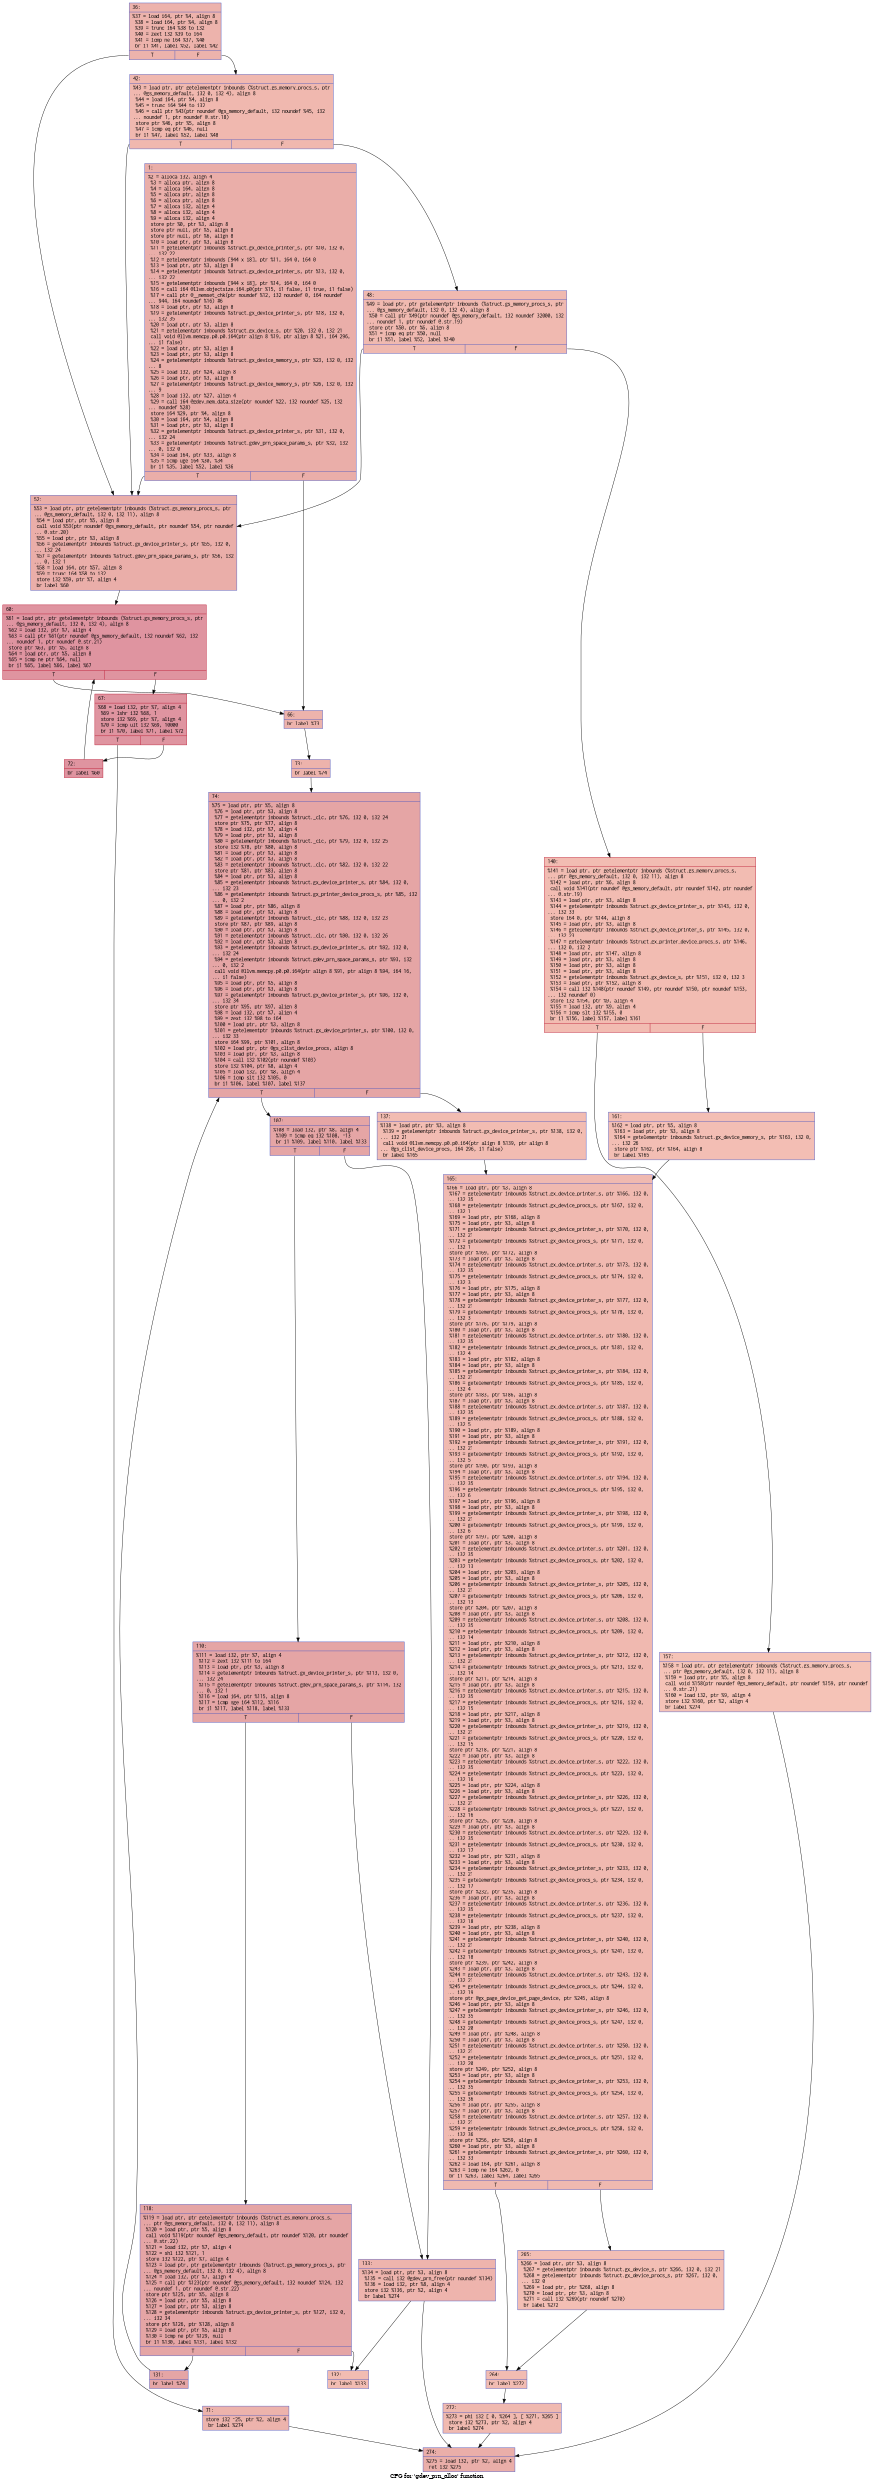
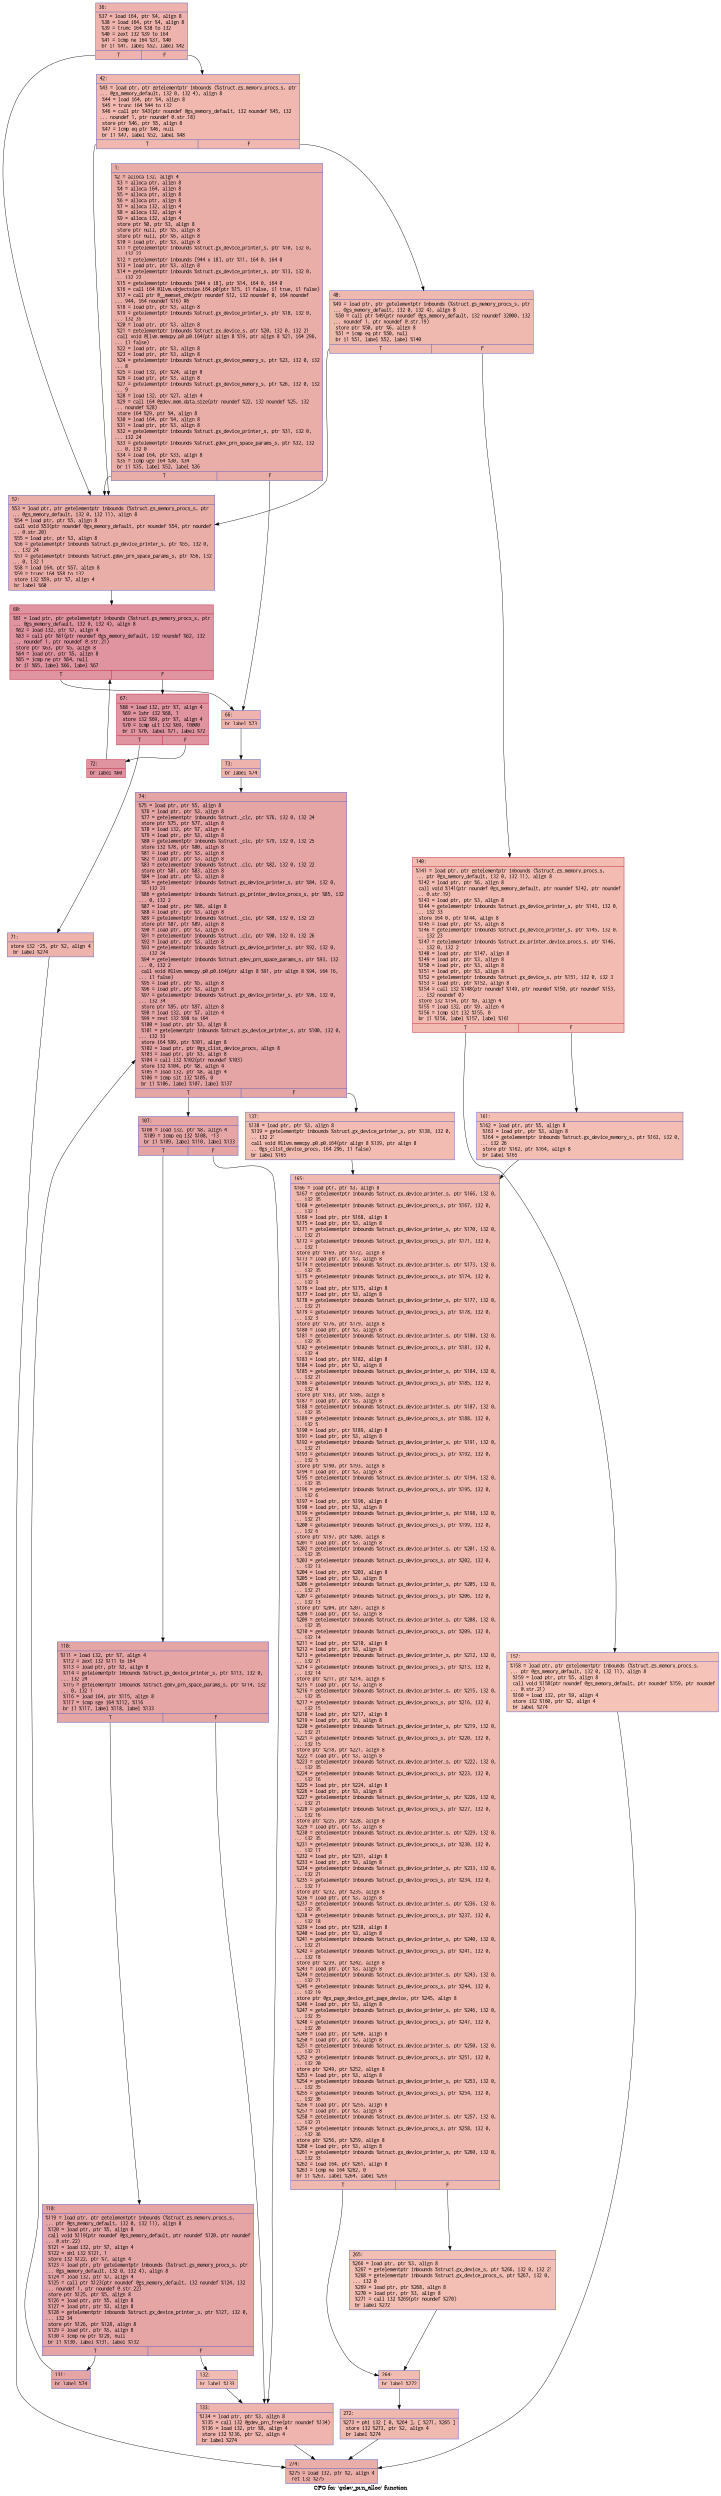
edge "133:" -> "132:": reversed
